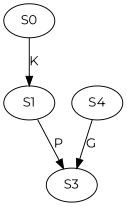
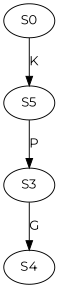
node "S1": label "S1" -> "S5"
edge "S4" -> "S3": reversed
